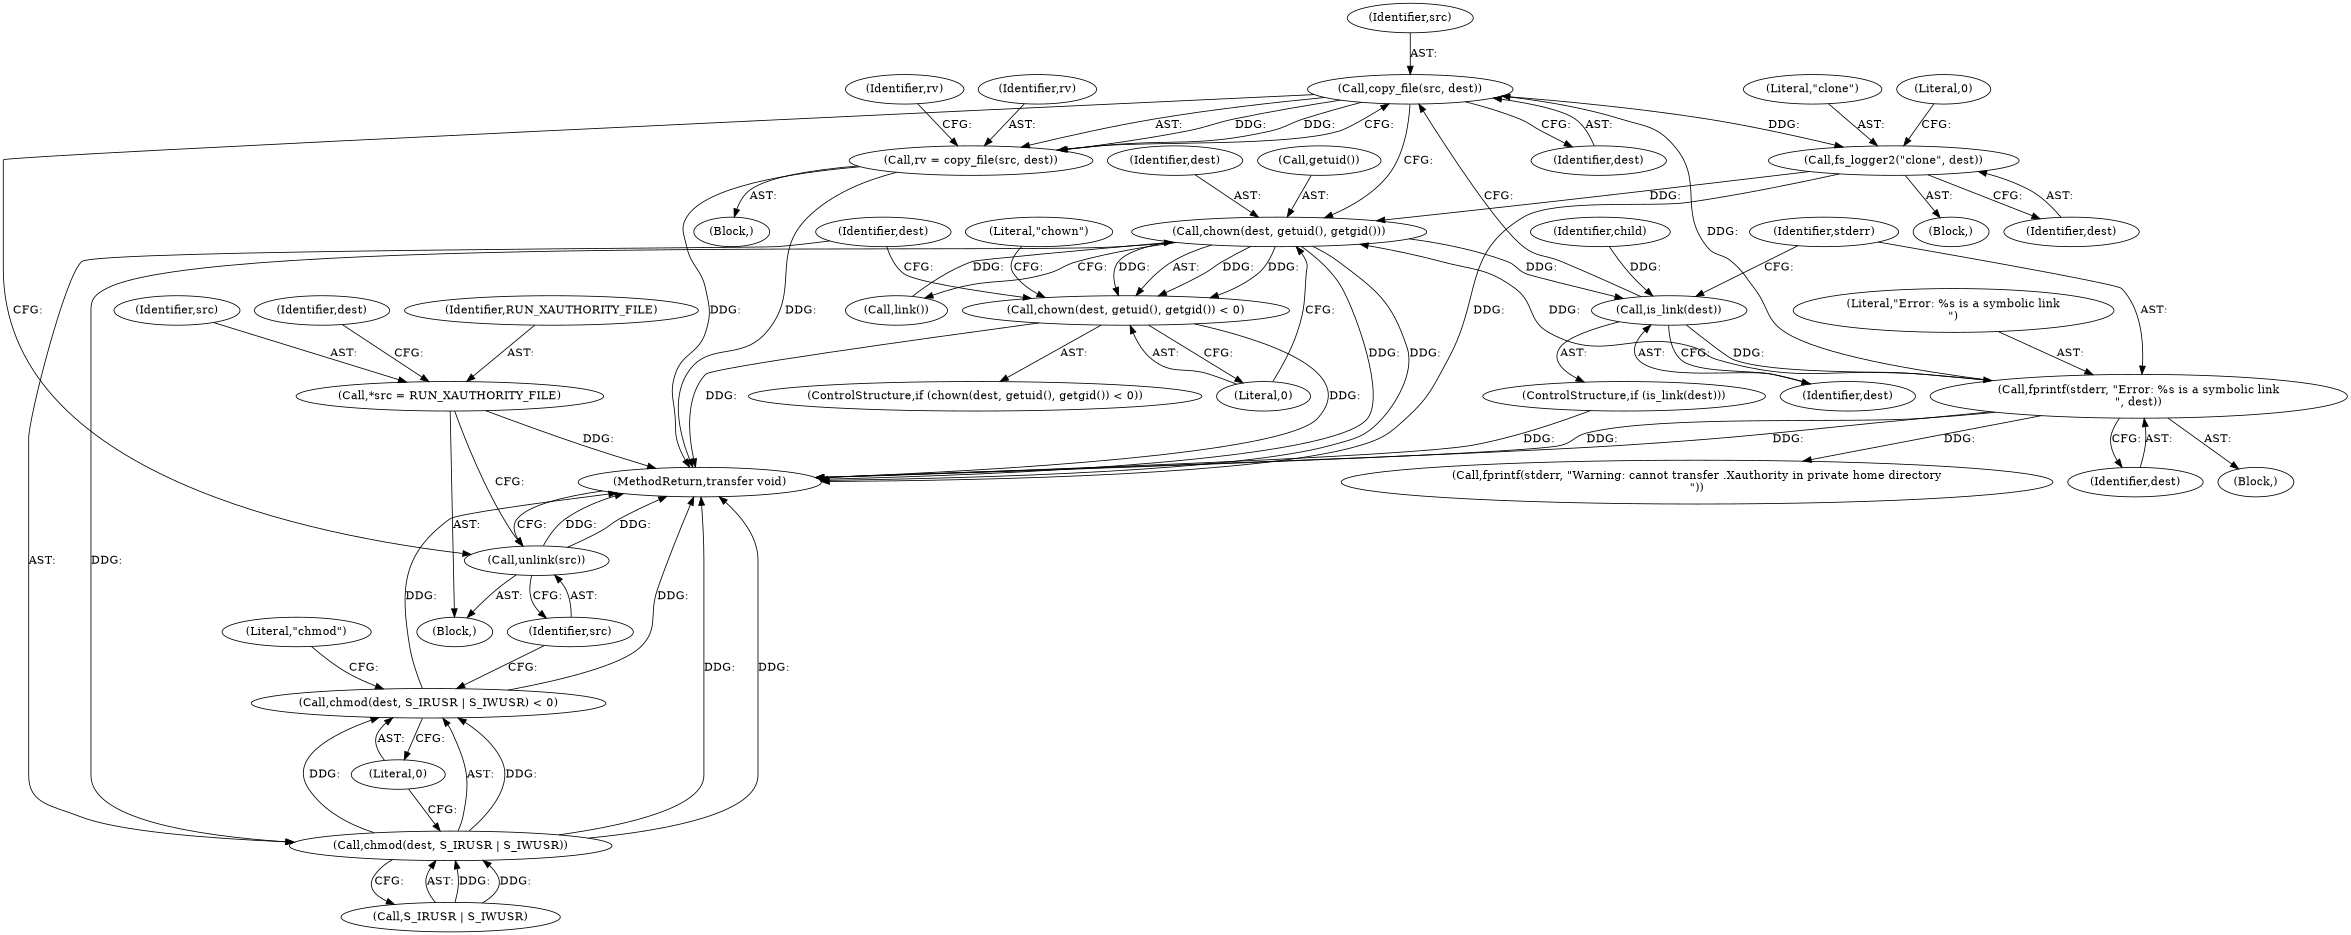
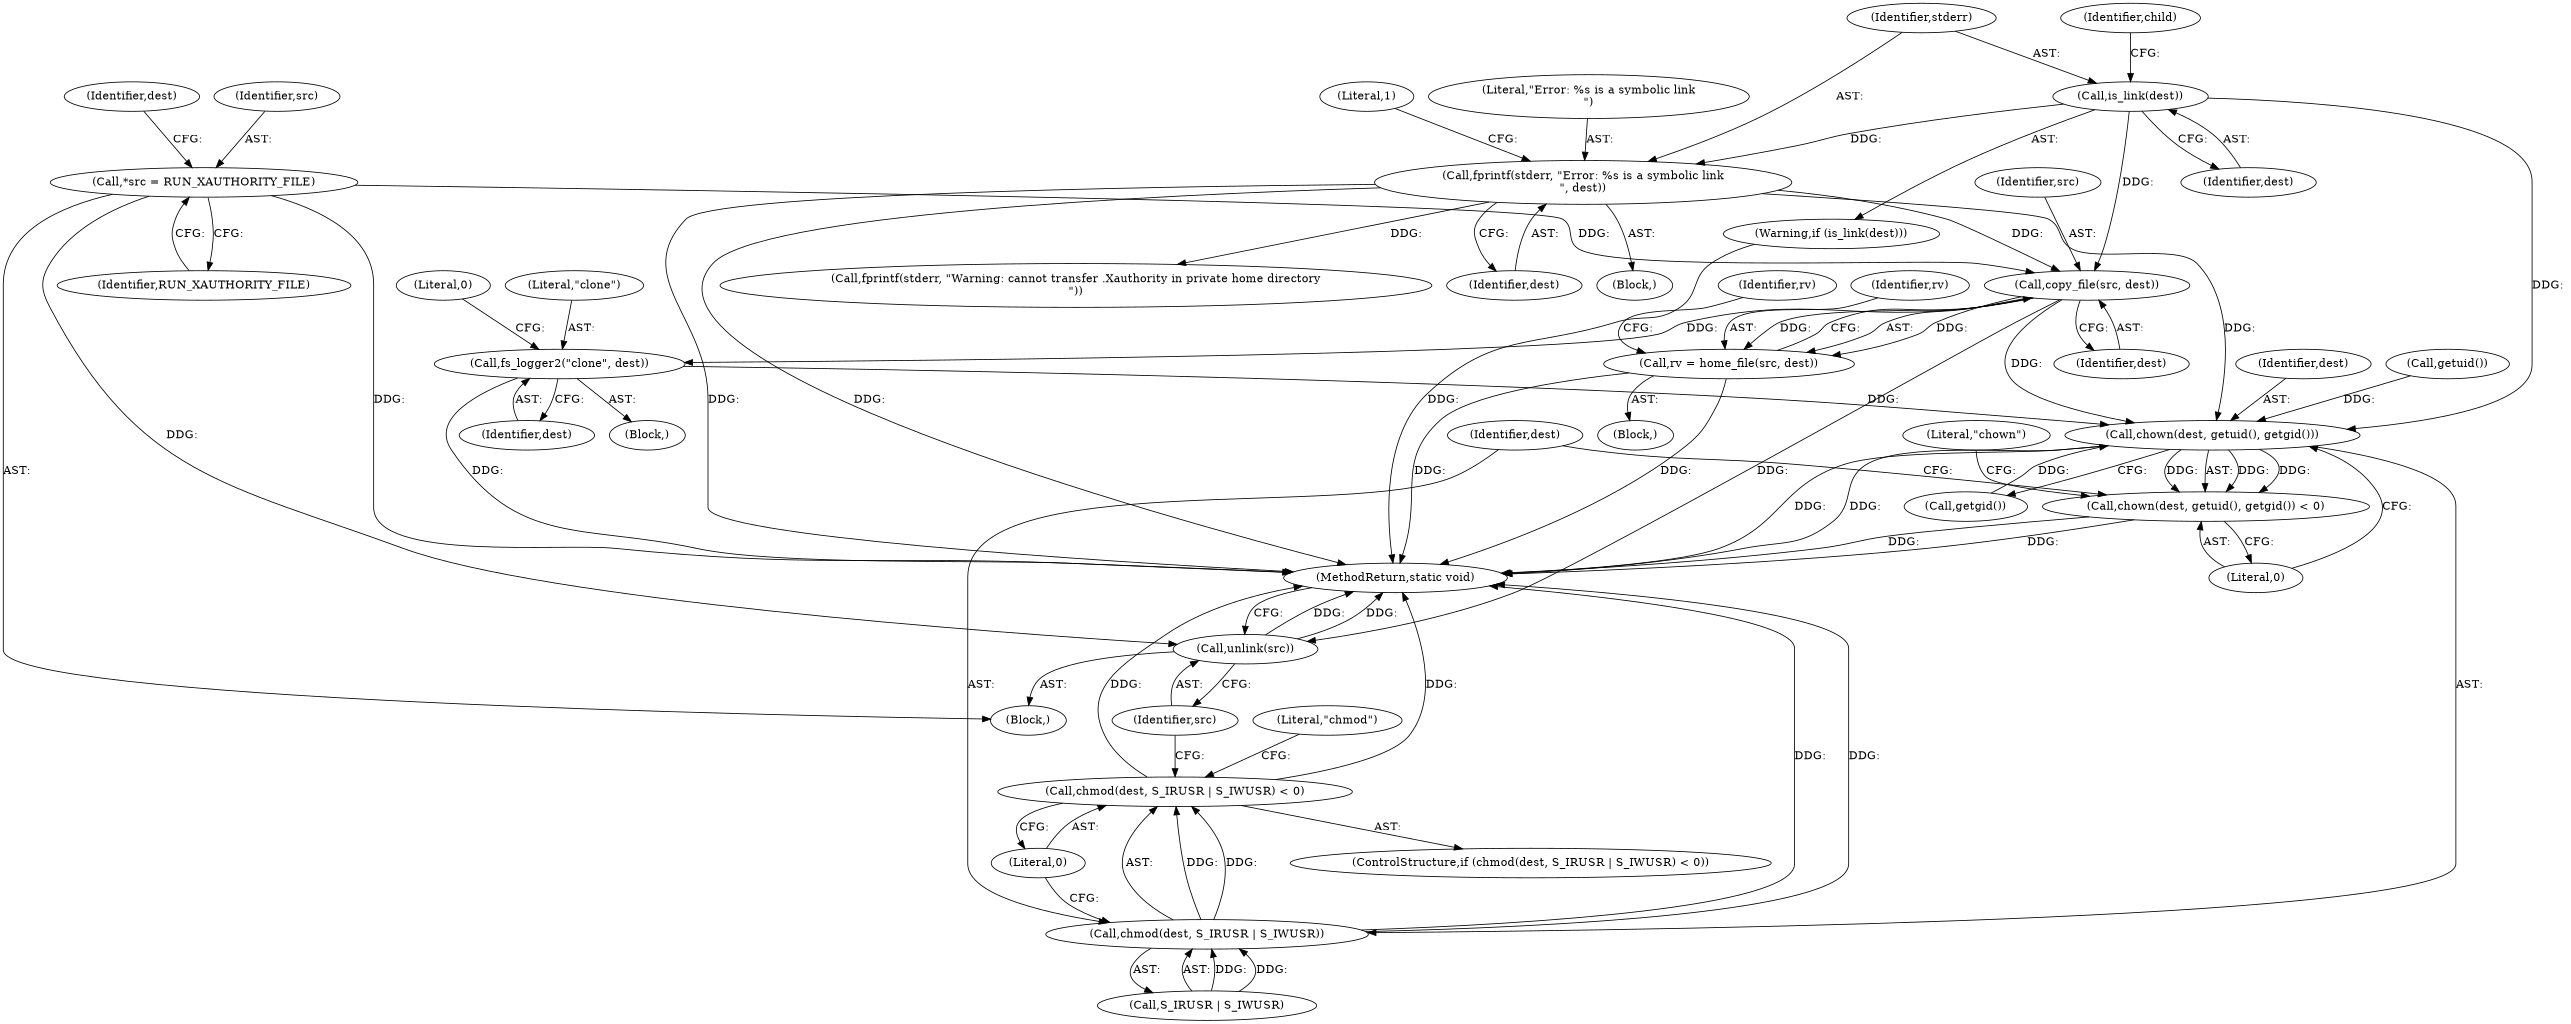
node "(Literal,1)": added
node "(Call,rv = copy_file(src, dest))": label "(Call,rv = copy_file(src, dest))" -> "(Call,rv = home_file(src, dest))"
edge "(Call,copy_file(src, dest))" -> "(Call,chown(dest, getuid(), getgid()))": label "CFG: " -> "DDG: "
edge "(Call,getuid())" -> "(Call,chown(dest, getuid(), getgid()))": label "AST: " -> "DDG: "
edge "(Call,is_link(dest))" -> "(Call,copy_file(src, dest))": label "CFG: " -> "DDG: "
edge "(Call,*src = RUN_XAUTHORITY_FILE)" -> "(Call,copy_file(src, dest))": added, label "DDG:"
edge "(Call,*src = RUN_XAUTHORITY_FILE)" -> "(Identifier,RUN_XAUTHORITY_FILE)": added, label "CFG:"
edge "(Call,chown(dest, getuid(), getgid()))" -> "(Call,is_link(dest))": reversed
edge "(Identifier,child)" -> "(Call,is_link(dest))": label "DDG: " -> "CFG: "
edge "(Identifier,stderr)" -> "(Call,is_link(dest))": label "CFG: " -> "AST: "
edge "(Call,copy_file(src, dest))" -> "(Call,unlink(src))": label "CFG: " -> "DDG: "
node "(Call,link())": label "(Call,link())" -> "(Call,getgid())"
edge "(Identifier,RUN_XAUTHORITY_FILE)" -> "(Call,*src = RUN_XAUTHORITY_FILE)": label "AST: " -> "CFG: "
node "(ControlStructure,if (chown(dest, getuid(), getgid()) < 0))": removed
node "(ControlStructure,if (is_link(dest)))": label "(ControlStructure,if (is_link(dest)))" -> "(Warning,if (is_link(dest)))"
edge "(Call,*src = RUN_XAUTHORITY_FILE)" -> "(Call,unlink(src))": label "CFG: " -> "DDG: "
node "(MethodReturn,transfer void)": label "(MethodReturn,transfer void)" -> "(MethodReturn,static void)"
edge "(Call,chown(dest, getuid(), getgid()))" -> "(Call,chmod(dest, S_IRUSR | S_IWUSR))": label "DDG: " -> "AST: "
node "(ControlStructure,if (chmod(dest, S_IRUSR | S_IWUSR) < 0))": added
edge "(Call,chmod(dest, S_IRUSR | S_IWUSR))" -> "(Call,S_IRUSR | S_IWUSR)": label "CFG: " -> "AST: "
